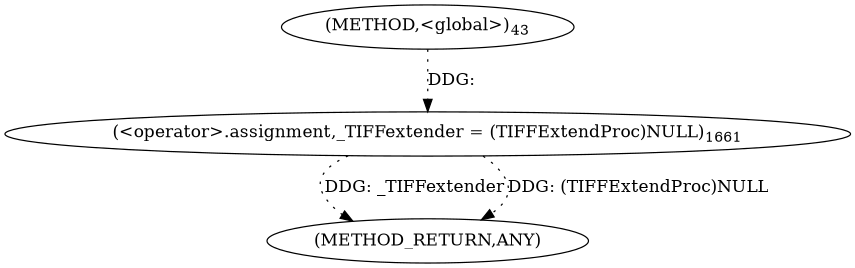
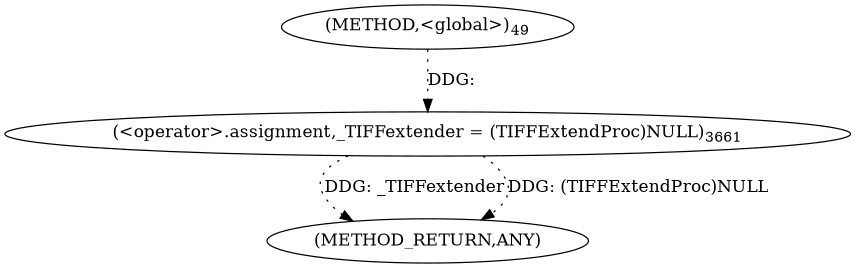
node "(METHOD,<global>)": text "43" -> "49"
node "(<operator>.assignment,_TIFFextender = (TIFFExtendProc)NULL)": text "1661" -> "3661"
